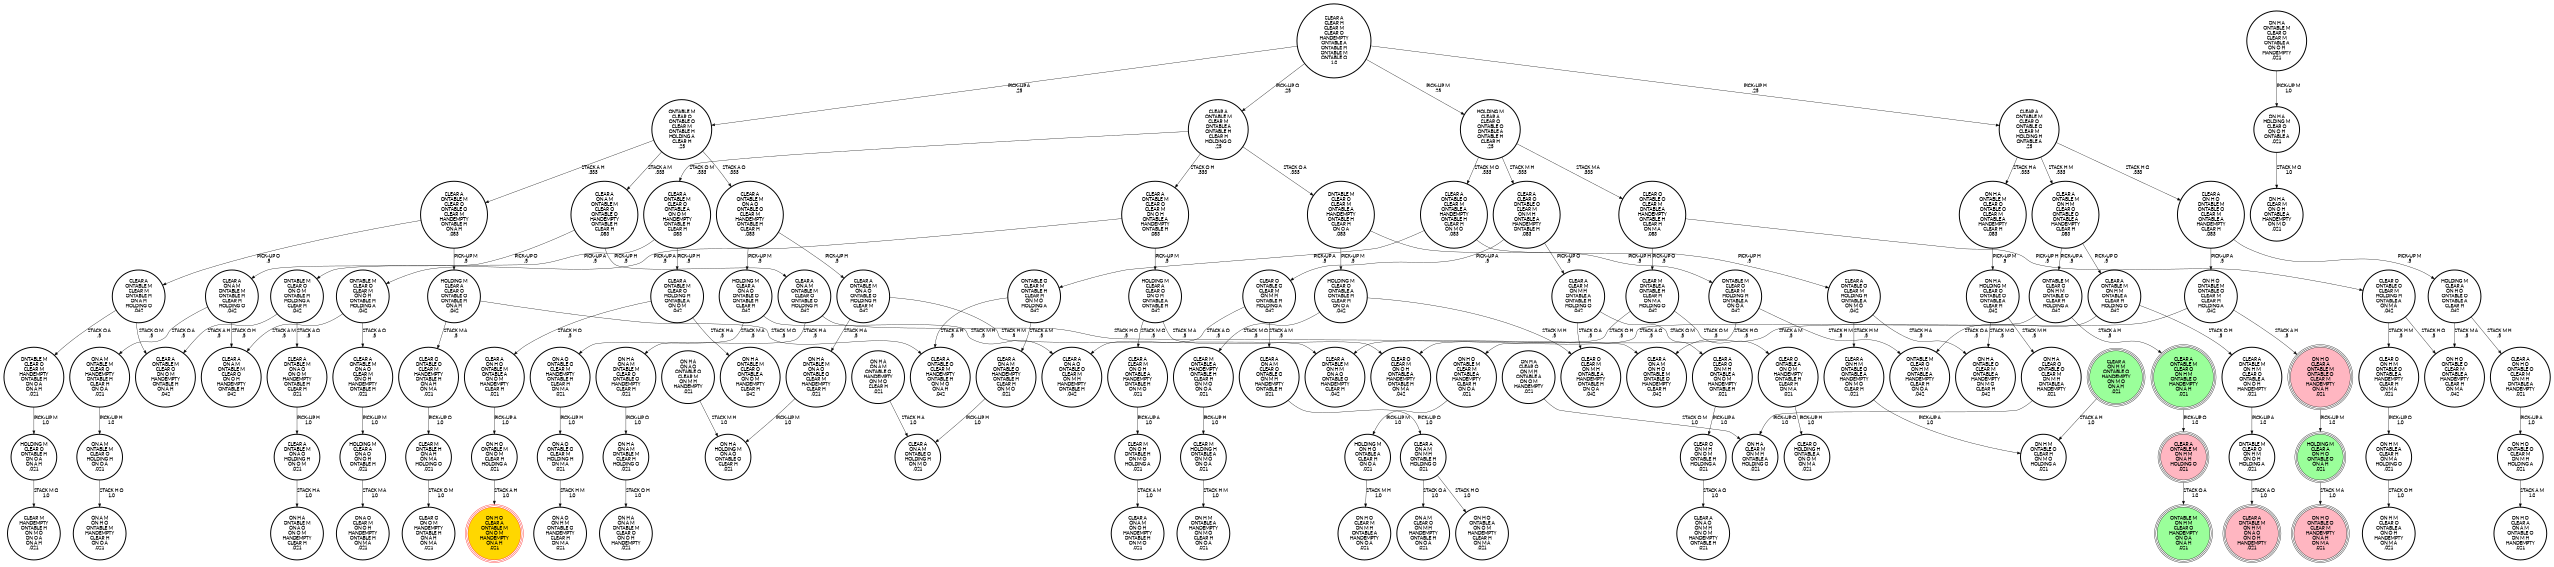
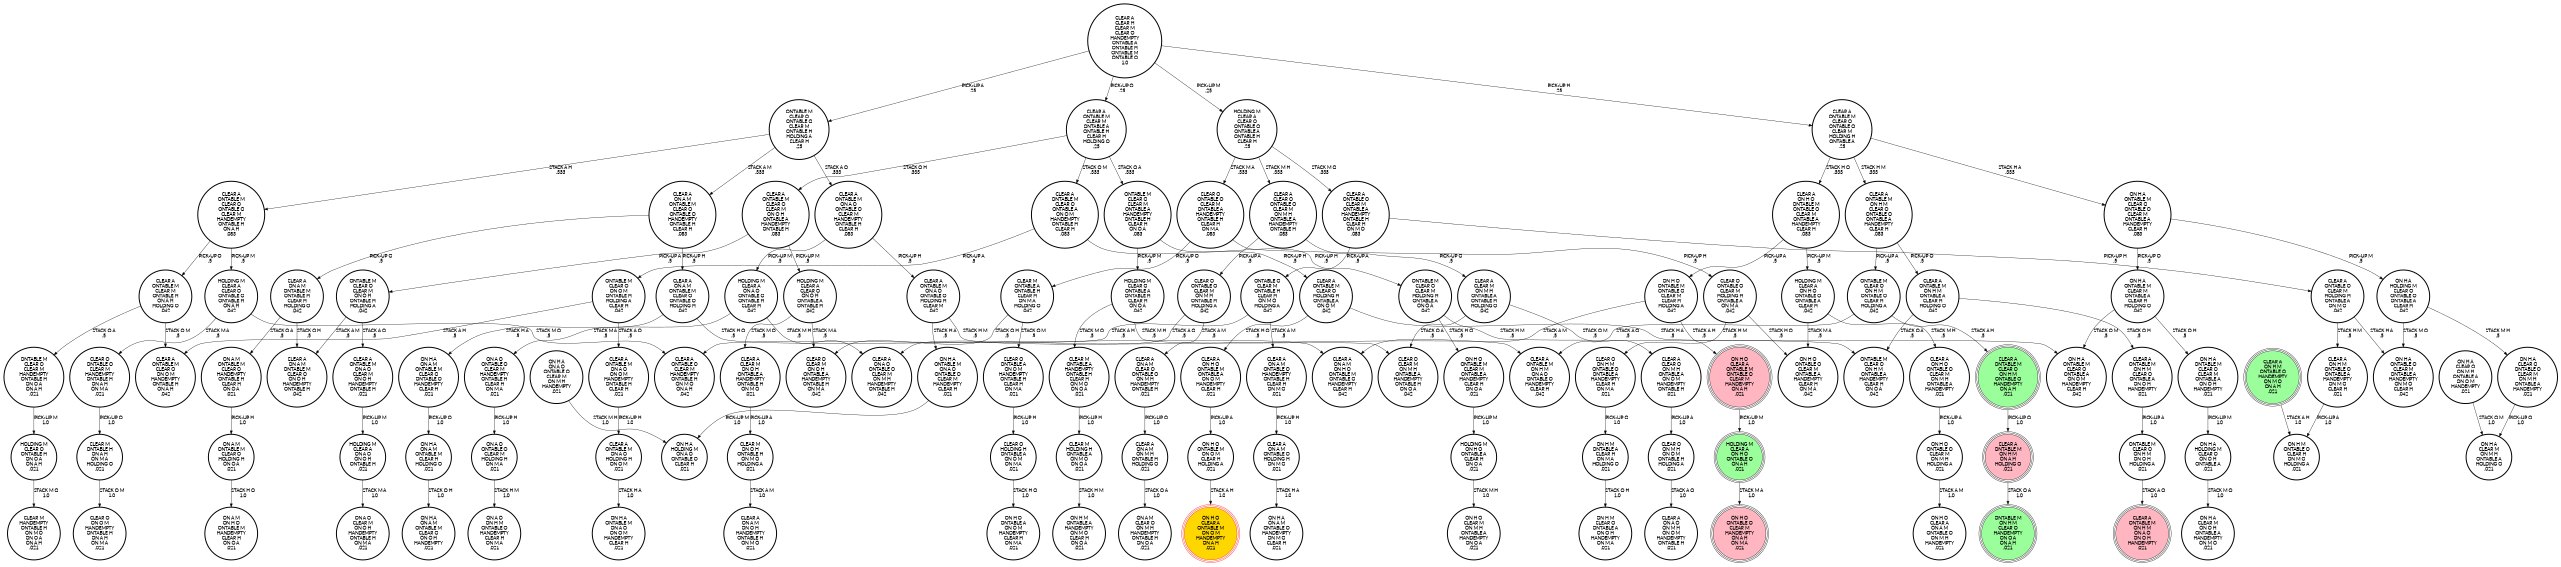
node "ON H A ONTABLE M CLEAR M ONTABLE A CLEAR H HOLDING O .042": added
edge "ON H A ON A M ONTABLE O HANDEMPTY ON M O CLEAR H .021" -> "CLEAR A ON A M ONTABLE O HOLDING H ON M O .021": reversed
edge "CLEAR A ON A M ON M H ONTABLE H HOLDING O .021" -> "ON H O ONTABLE A ON O M HANDEMPTY CLEAR H ON M A .021": now "CLEAR O HOLDING H ONTABLE A ON O M ON M A .021" -> "ON H O ONTABLE A ON O M HANDEMPTY CLEAR H ON M A .021"
